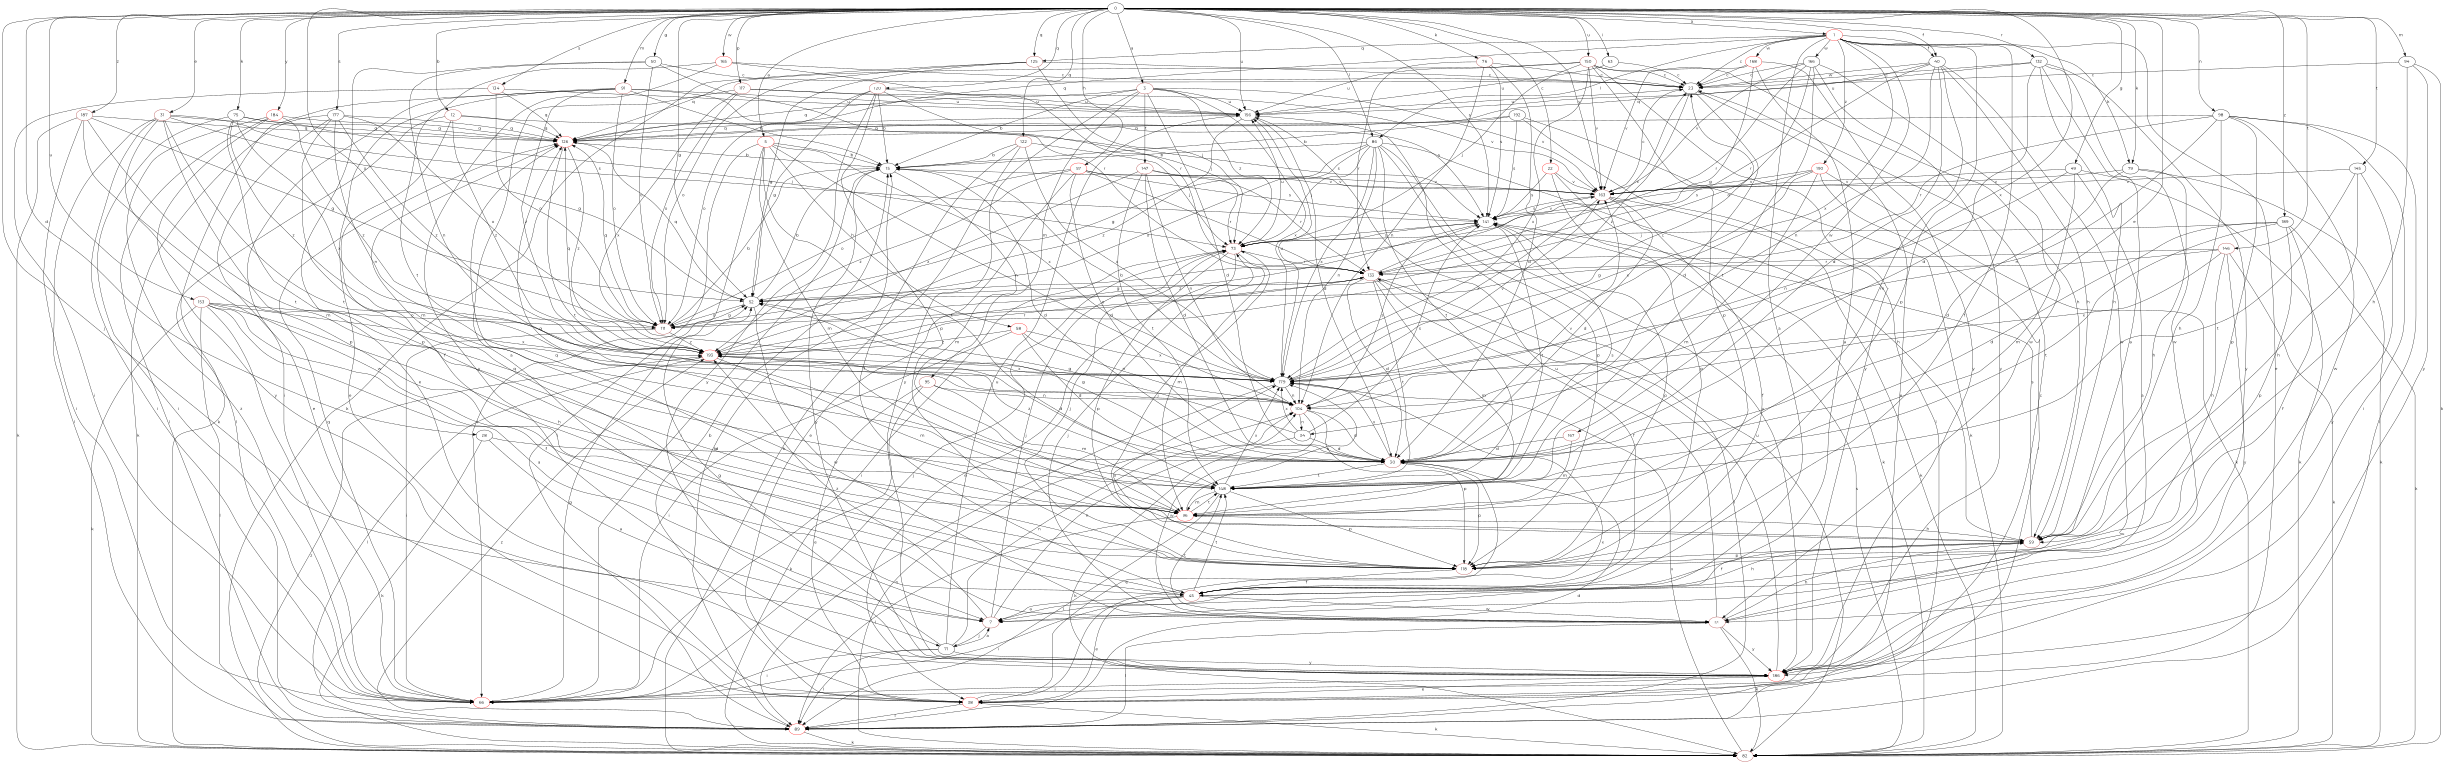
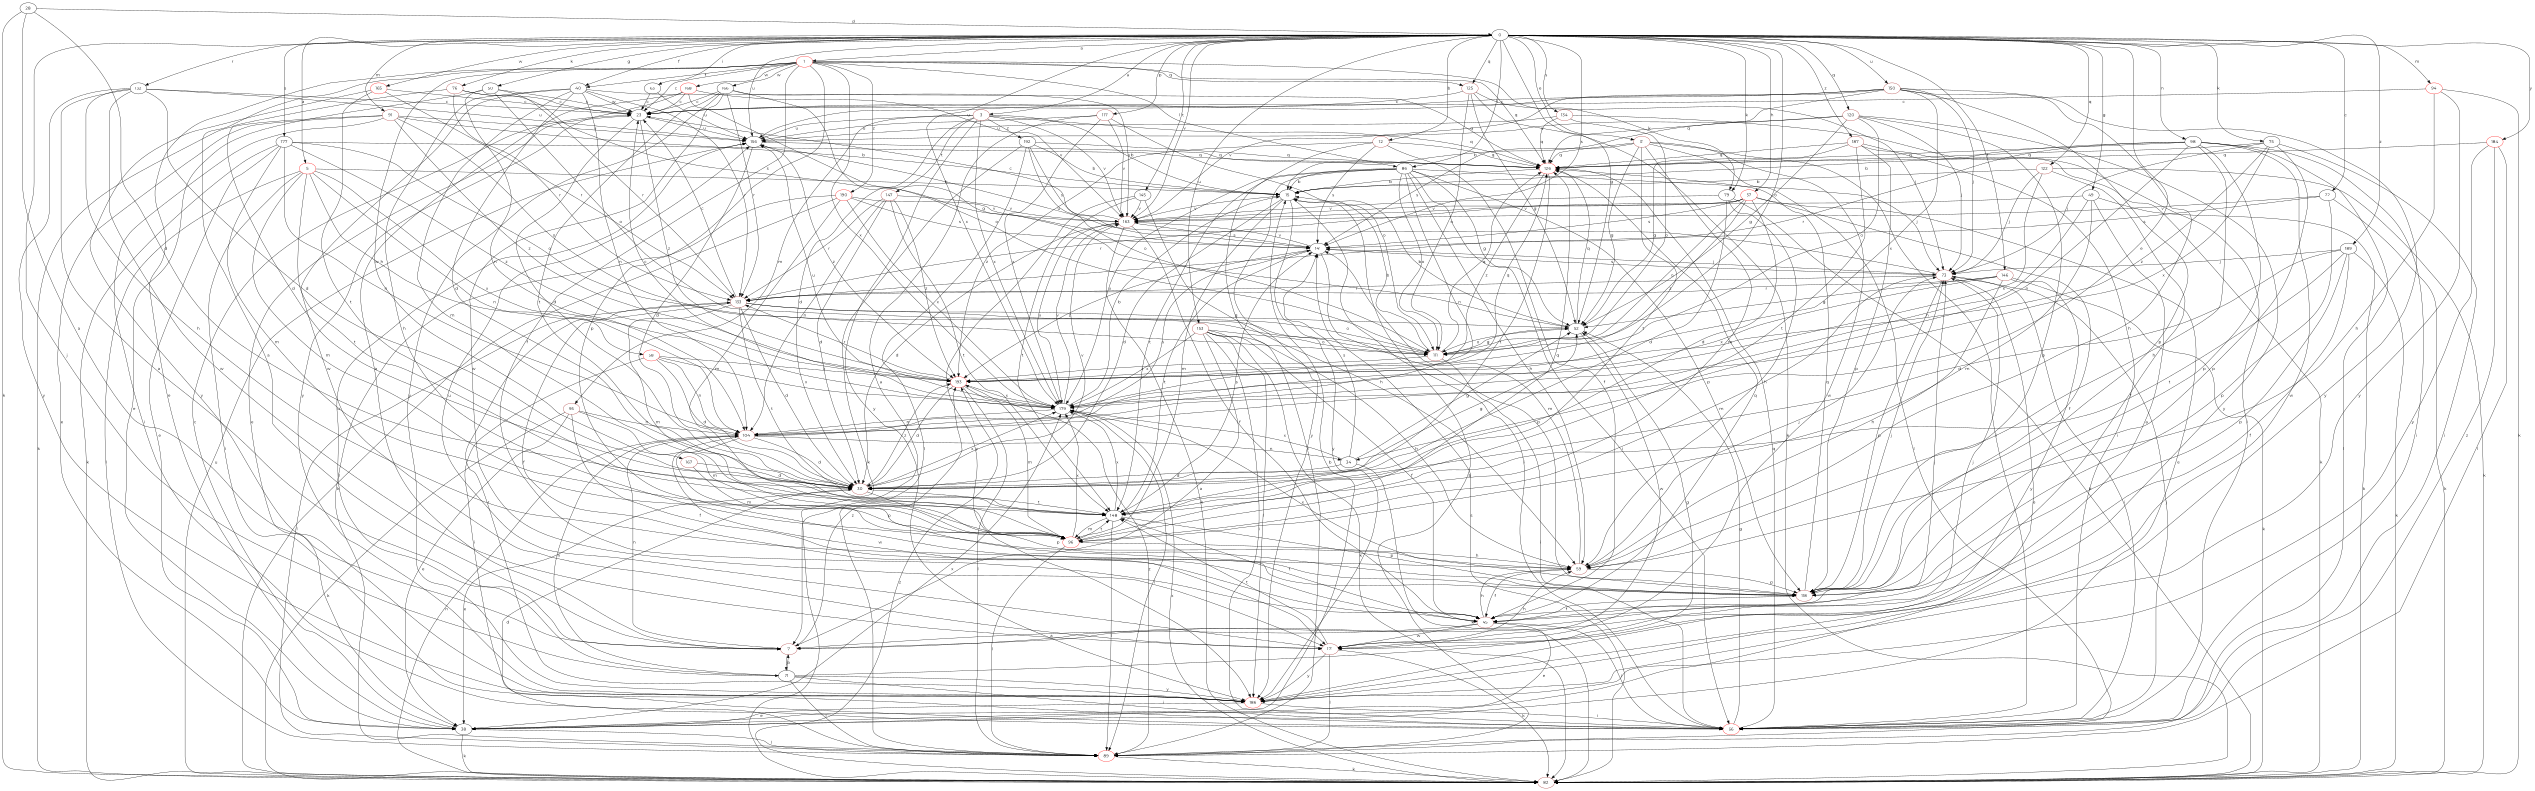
edge "0" -> "28": reversed
node "94": color black -> red
edge "91" -> "141": removed, label "s"
edge "3" -> "73": now "3" -> "192"
edge "98" -> "15": added, label "b"
node "22": color red -> black
edge "76" -> "104": removed, label "n"
edge "192" -> "111": added, label "o"
edge "184" -> "193": removed, label "z"
edge "59" -> "141": label "s" -> "m"
edge "86" -> "66": added, label "i"
edge "57" -> "45": added, label "f"
edge "95" -> "45": added, label "f"
edge "153" -> "89": now "153" -> "186"
node "38": color red -> black
